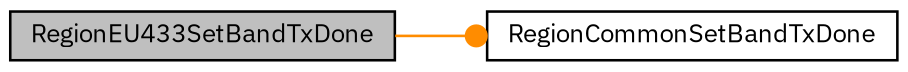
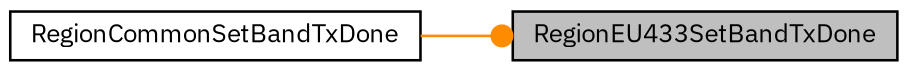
edge "RegionEU433SetBandTxDone" -> "RegionCommonSetBandTxDone": reversed
